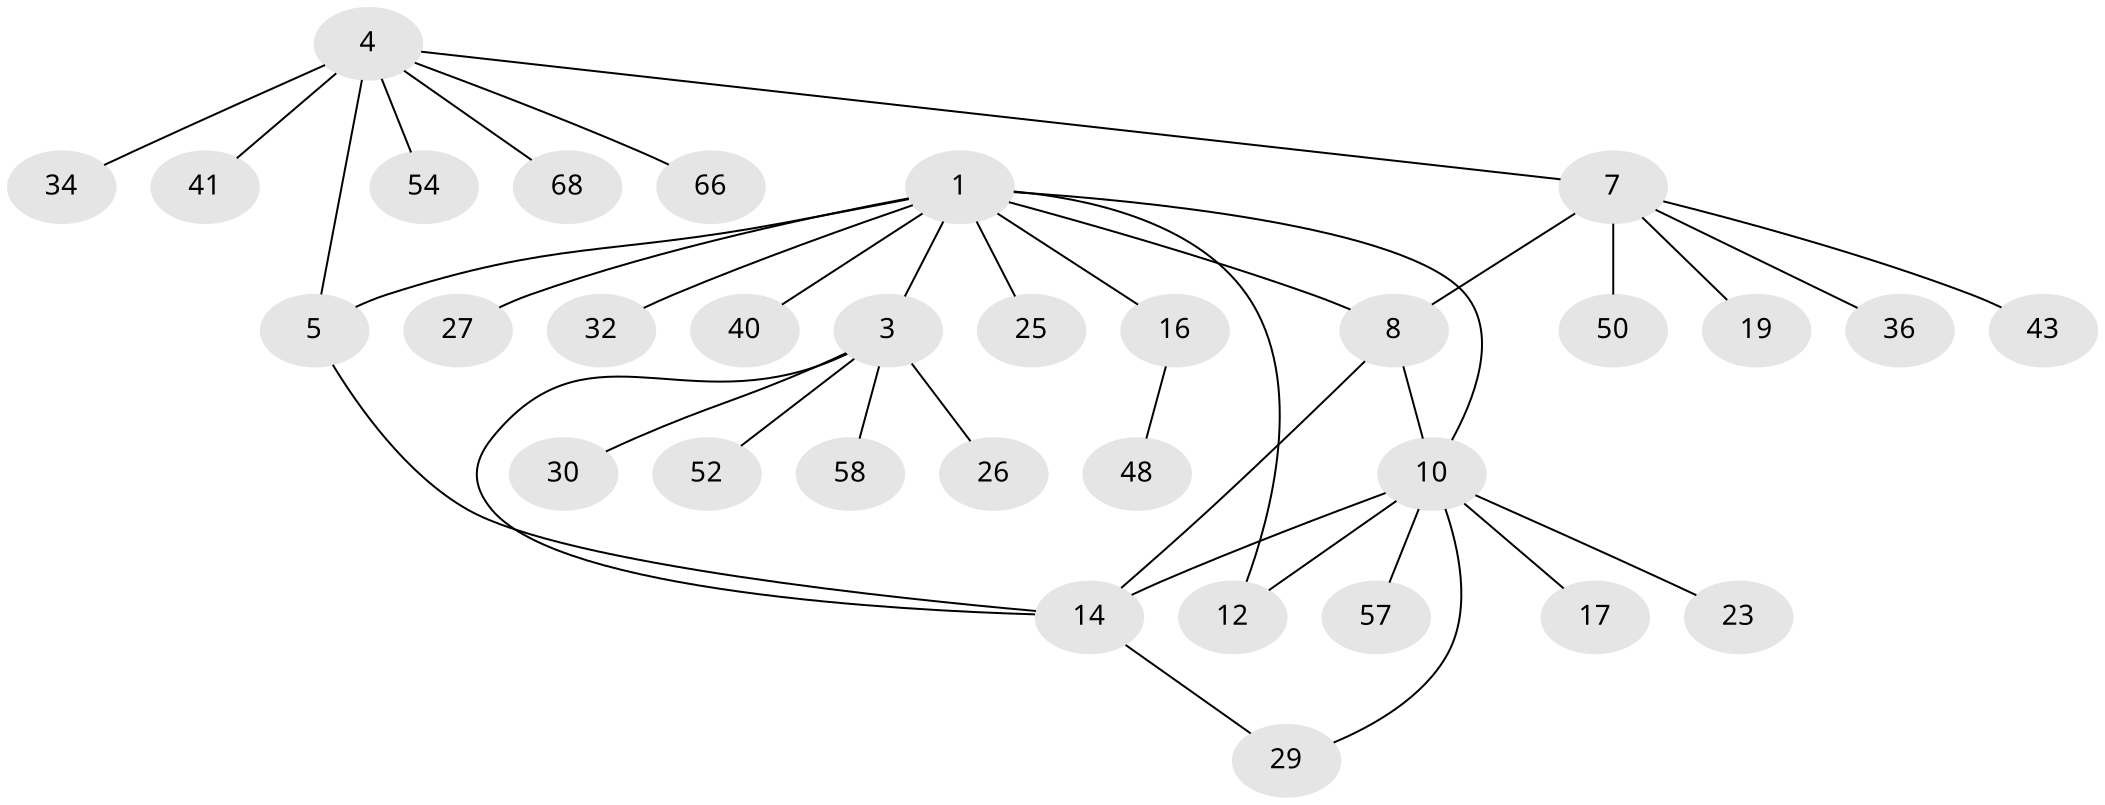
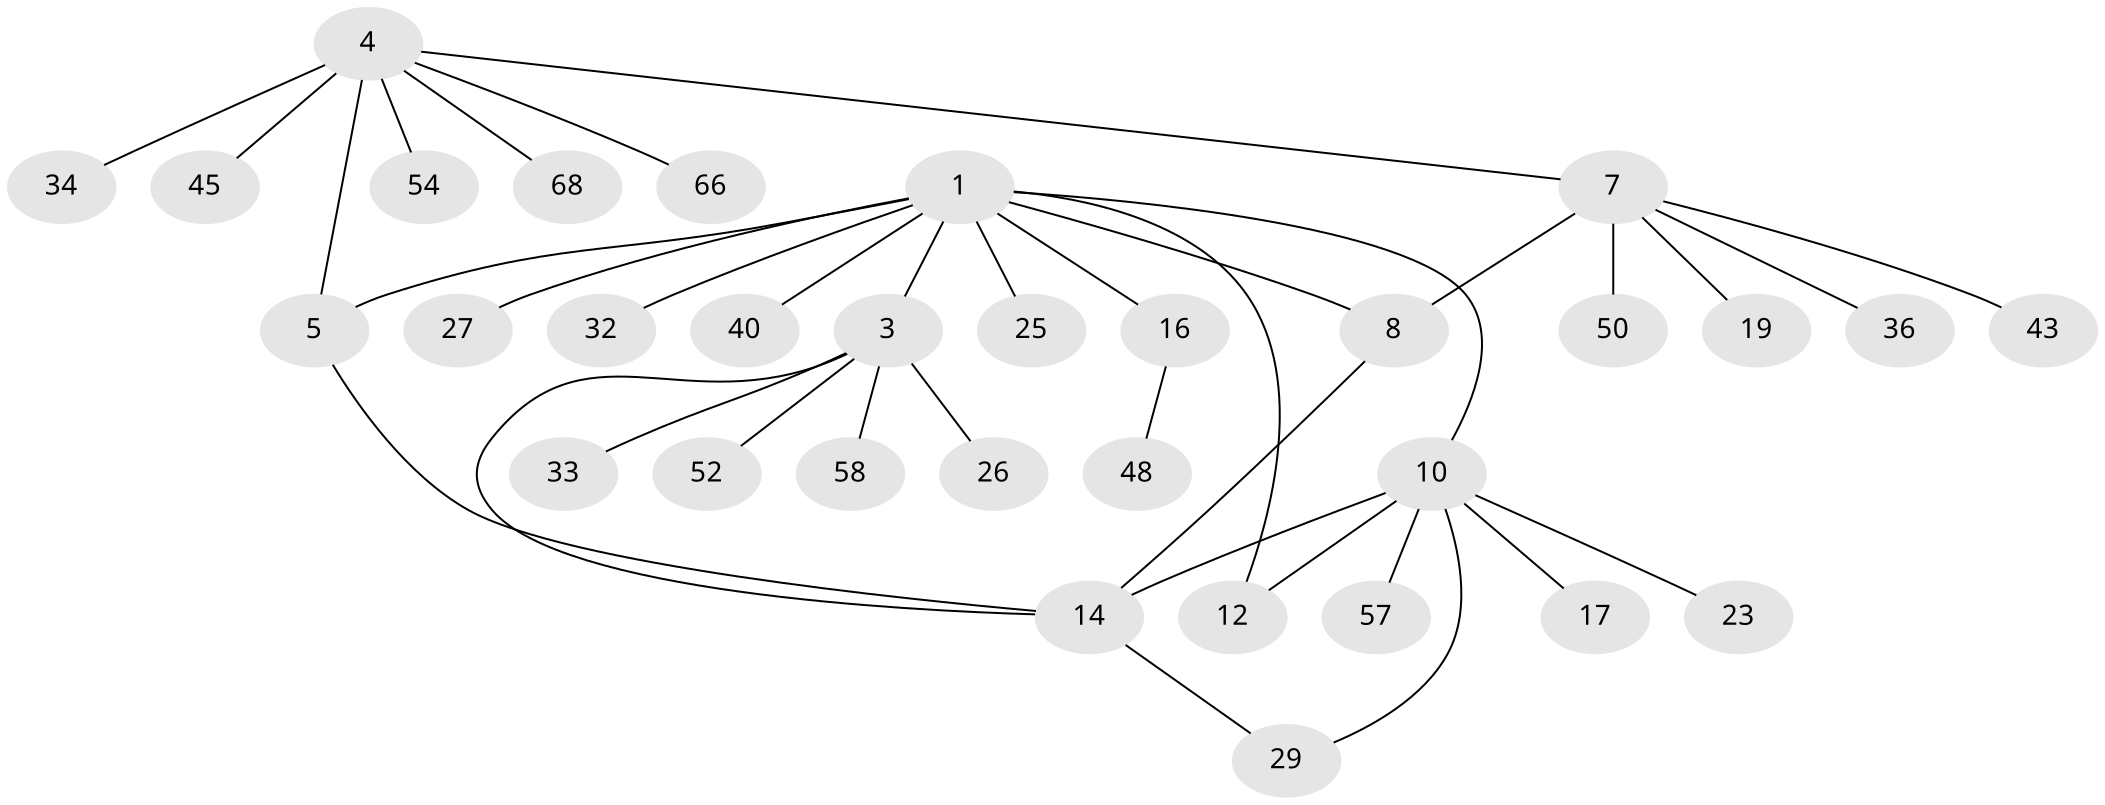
node "41": label "41" -> "45"
edge "8" -- "10": removed
node "30": label "30" -> "33"
